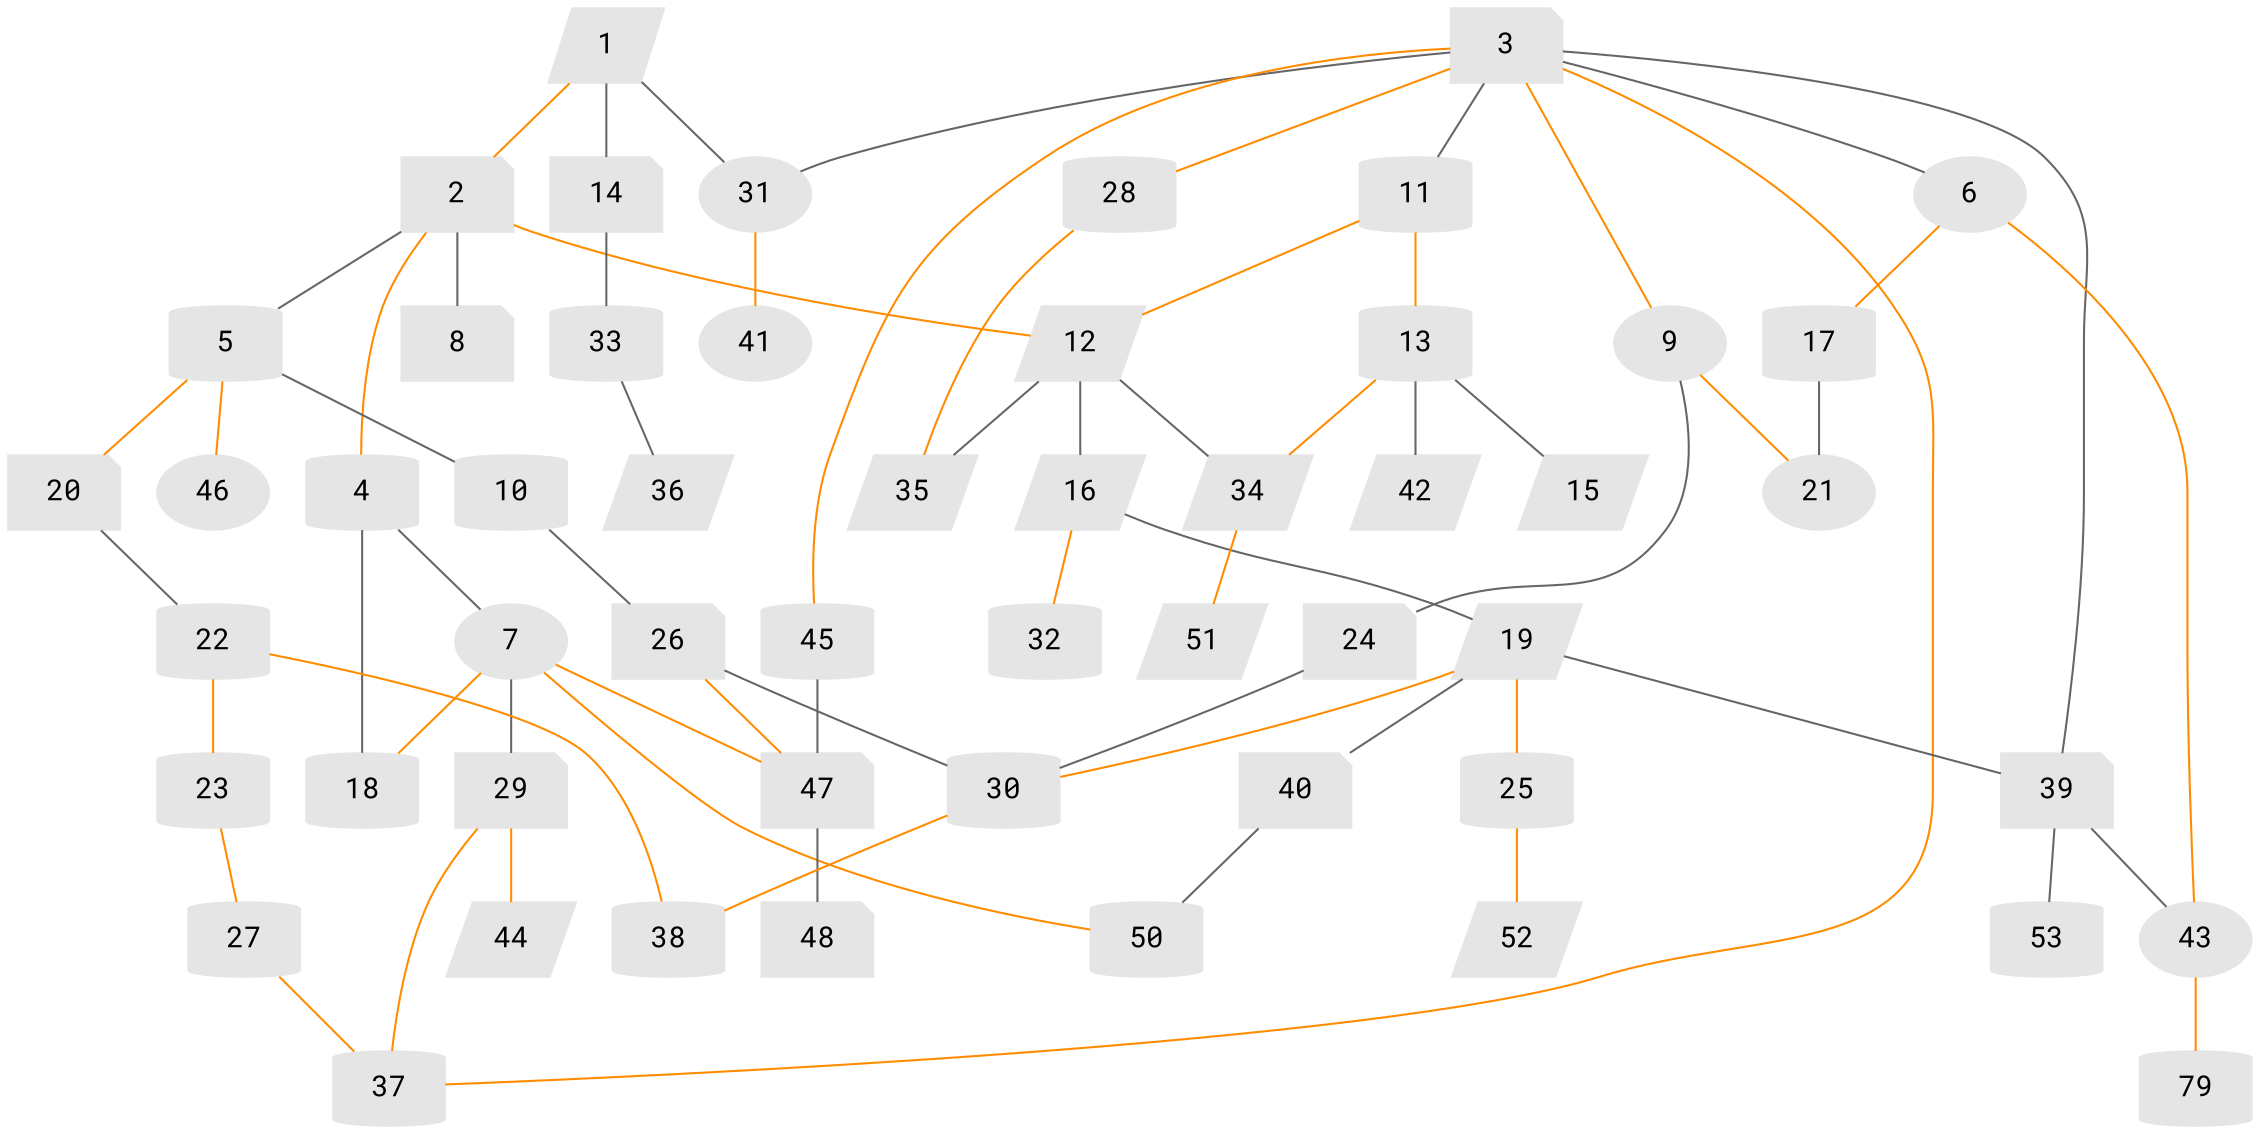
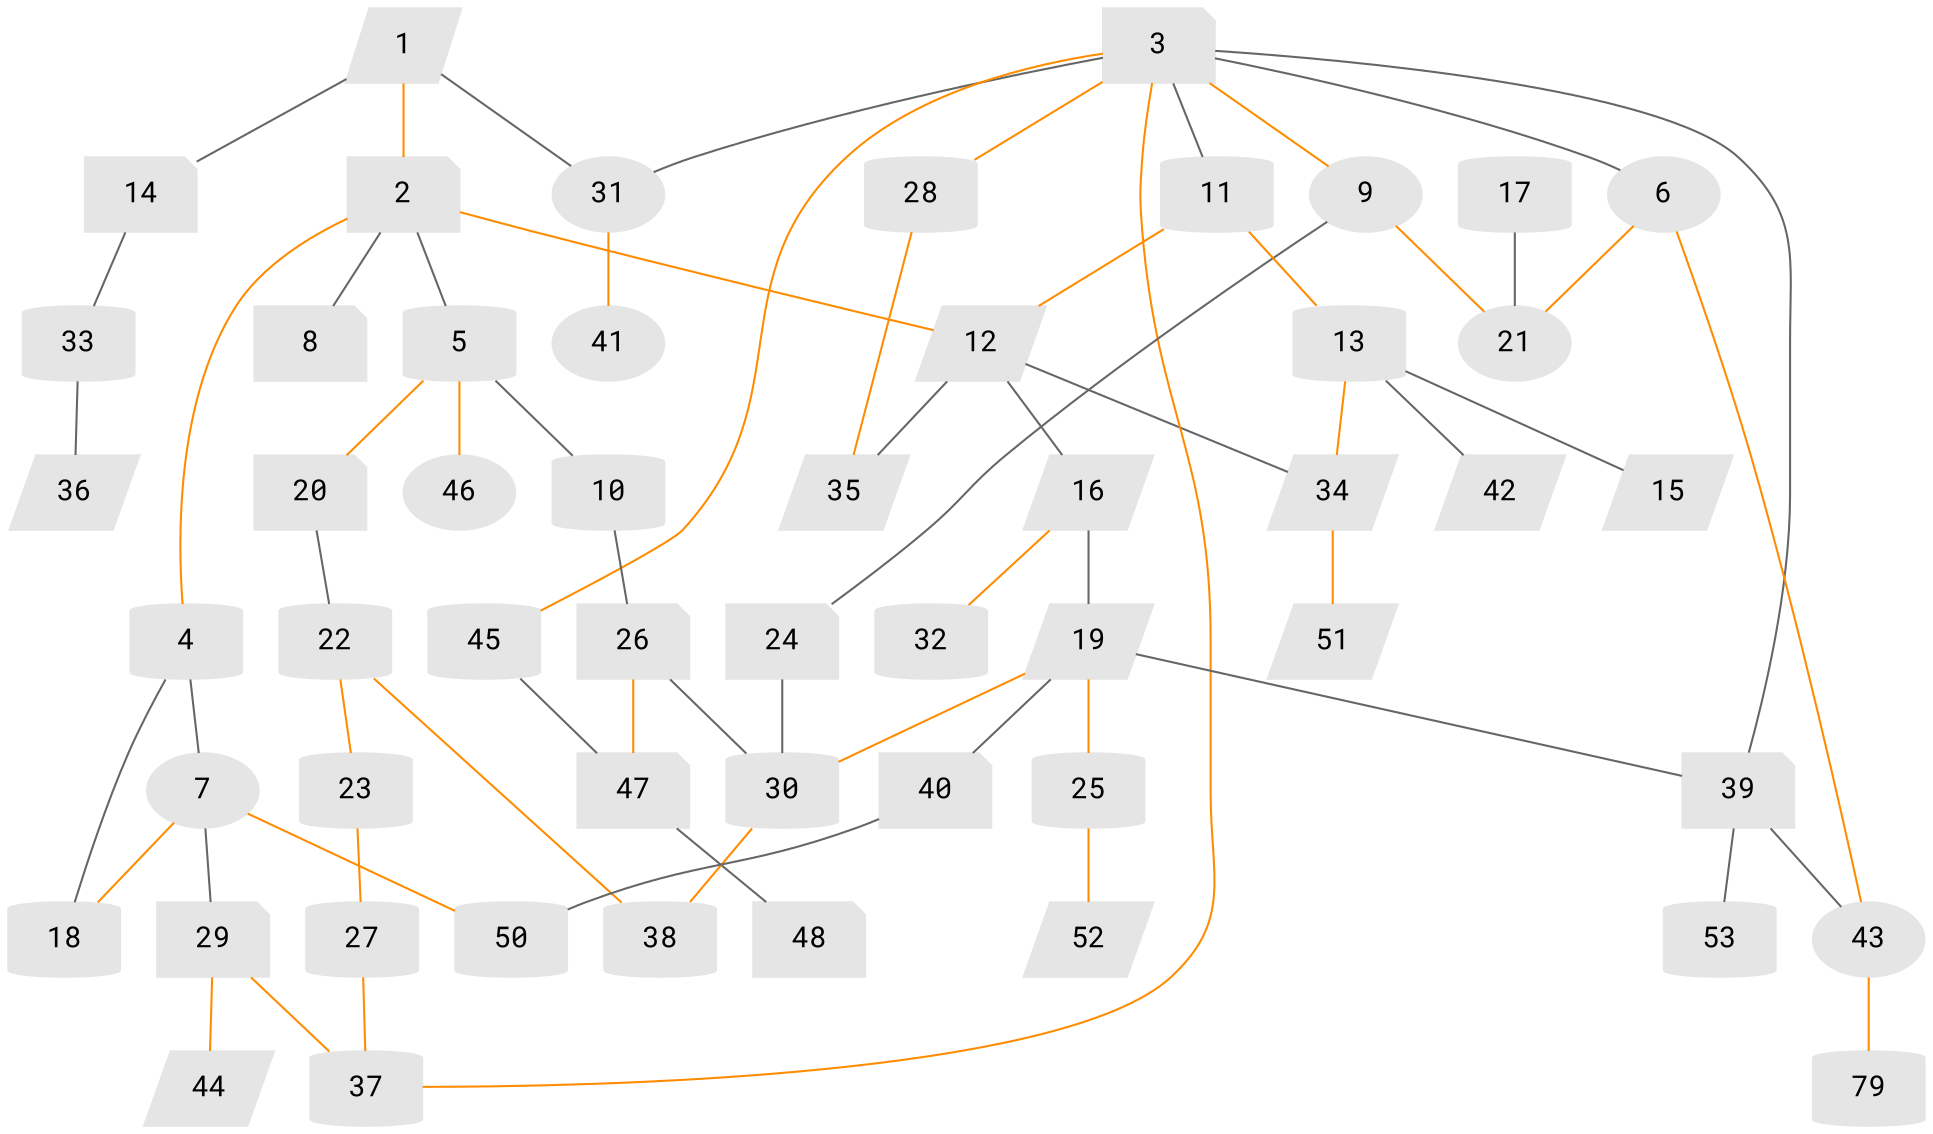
edge "6" -- "17": now "6" -- "21"
edge "7" -- "47": removed
